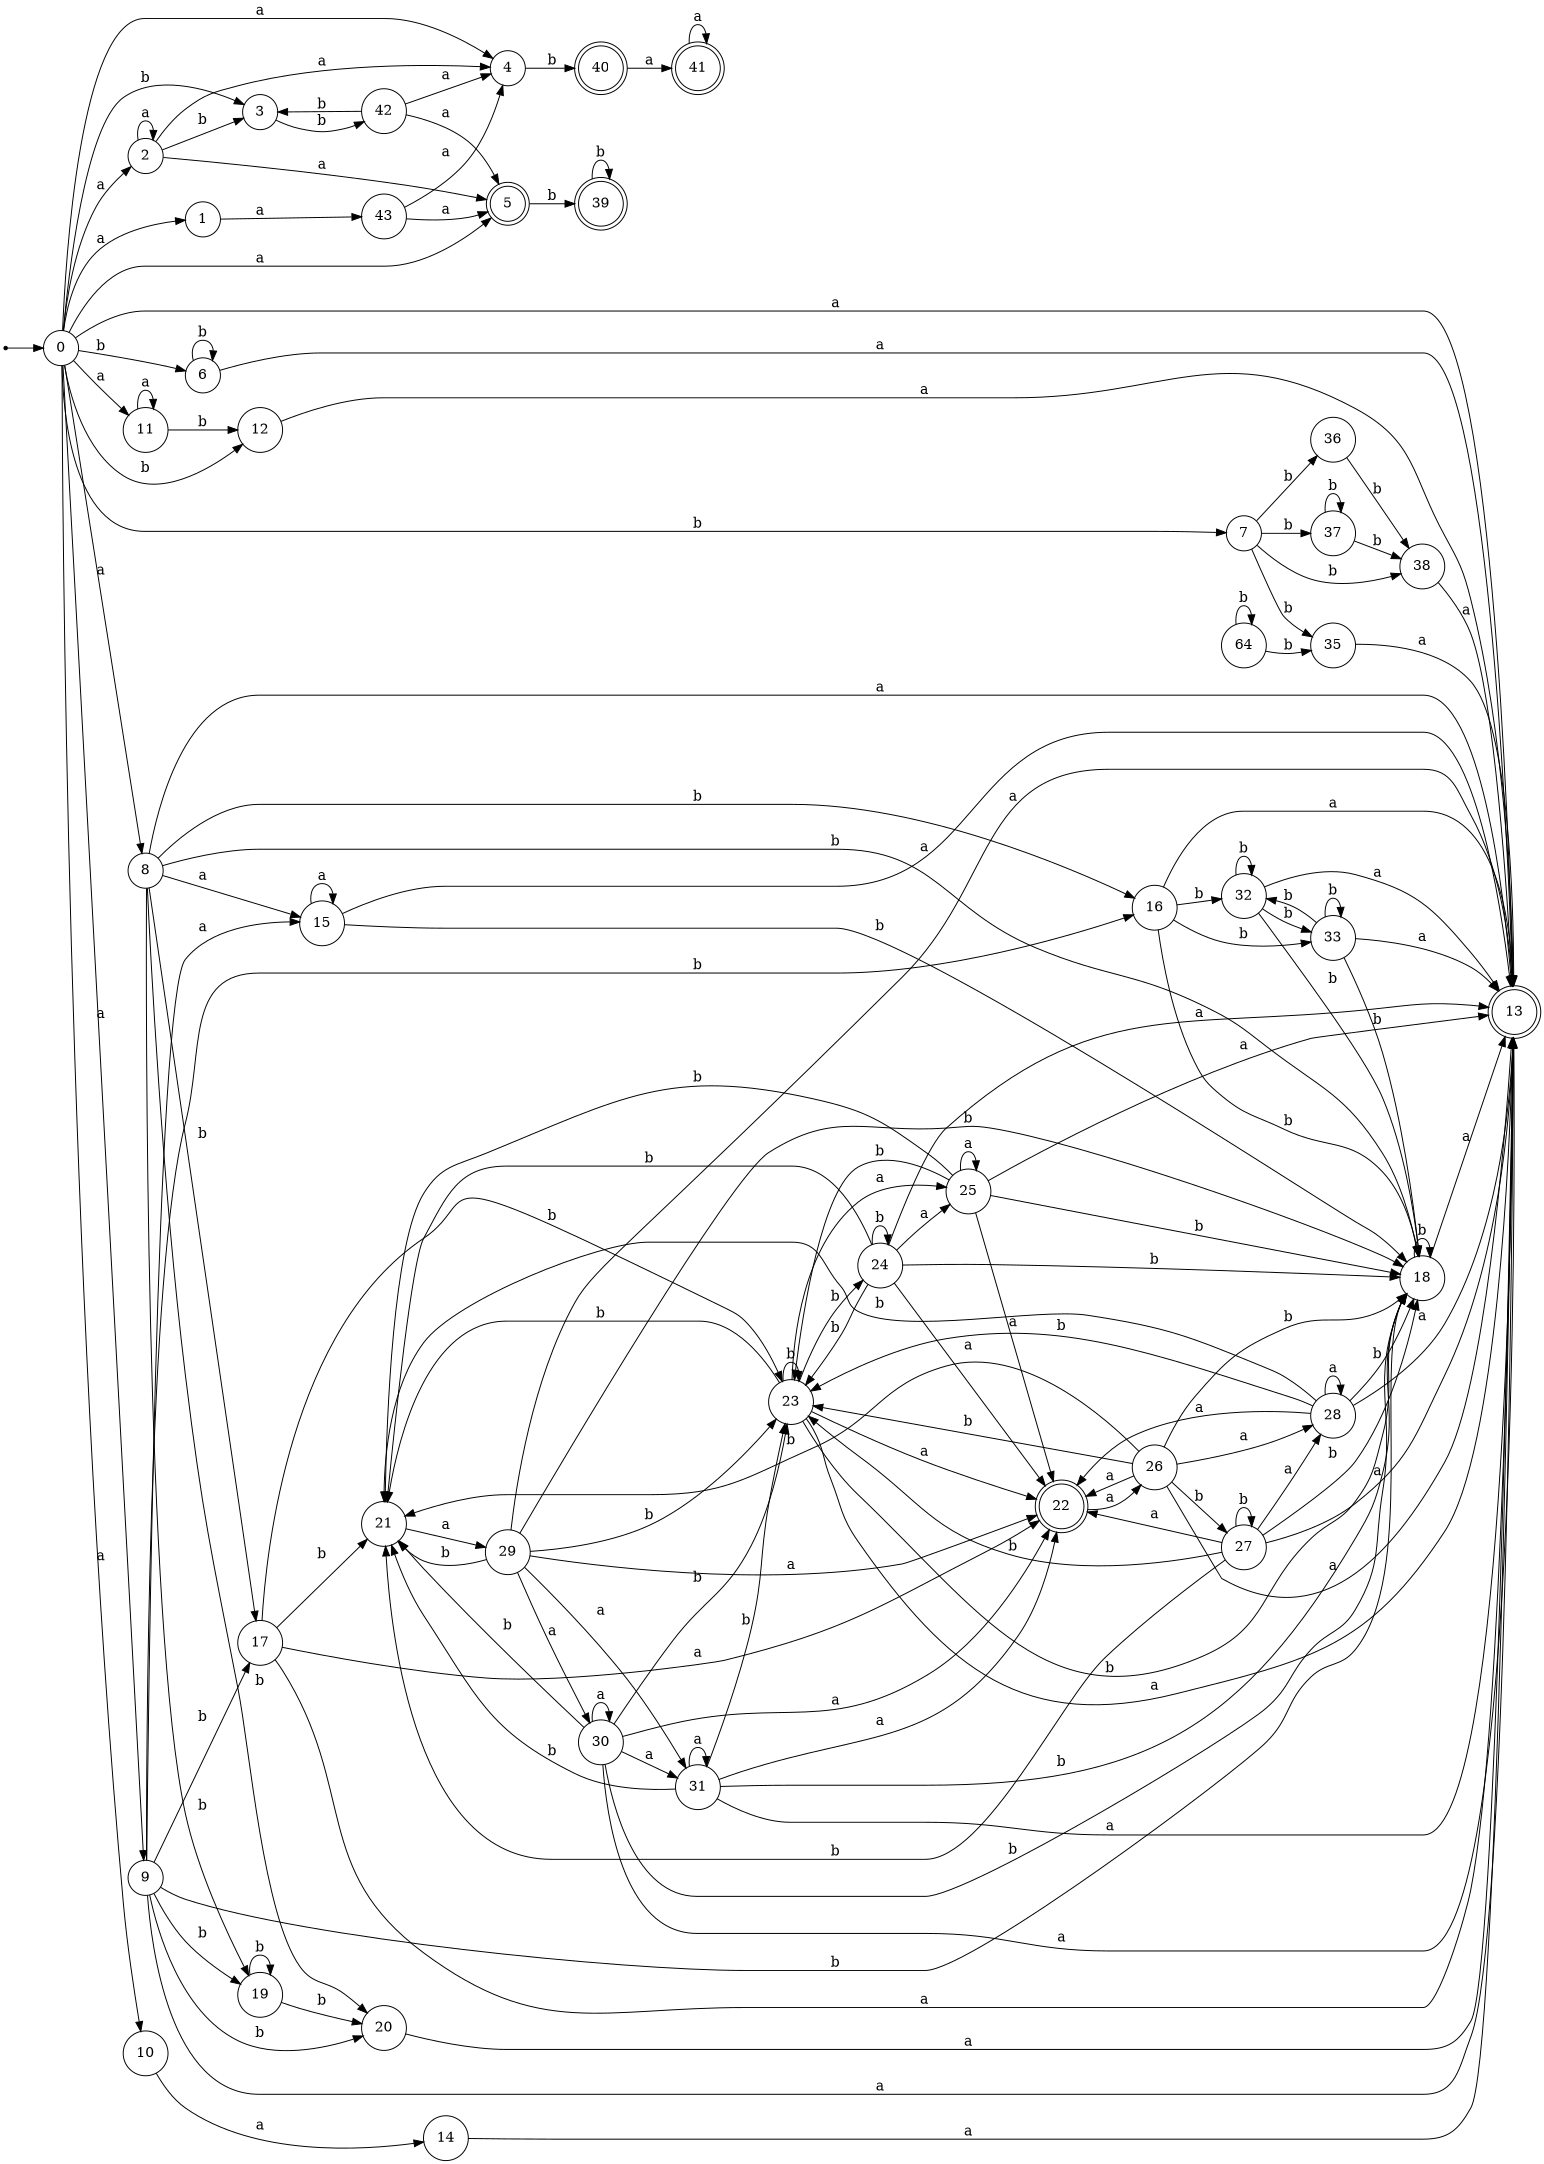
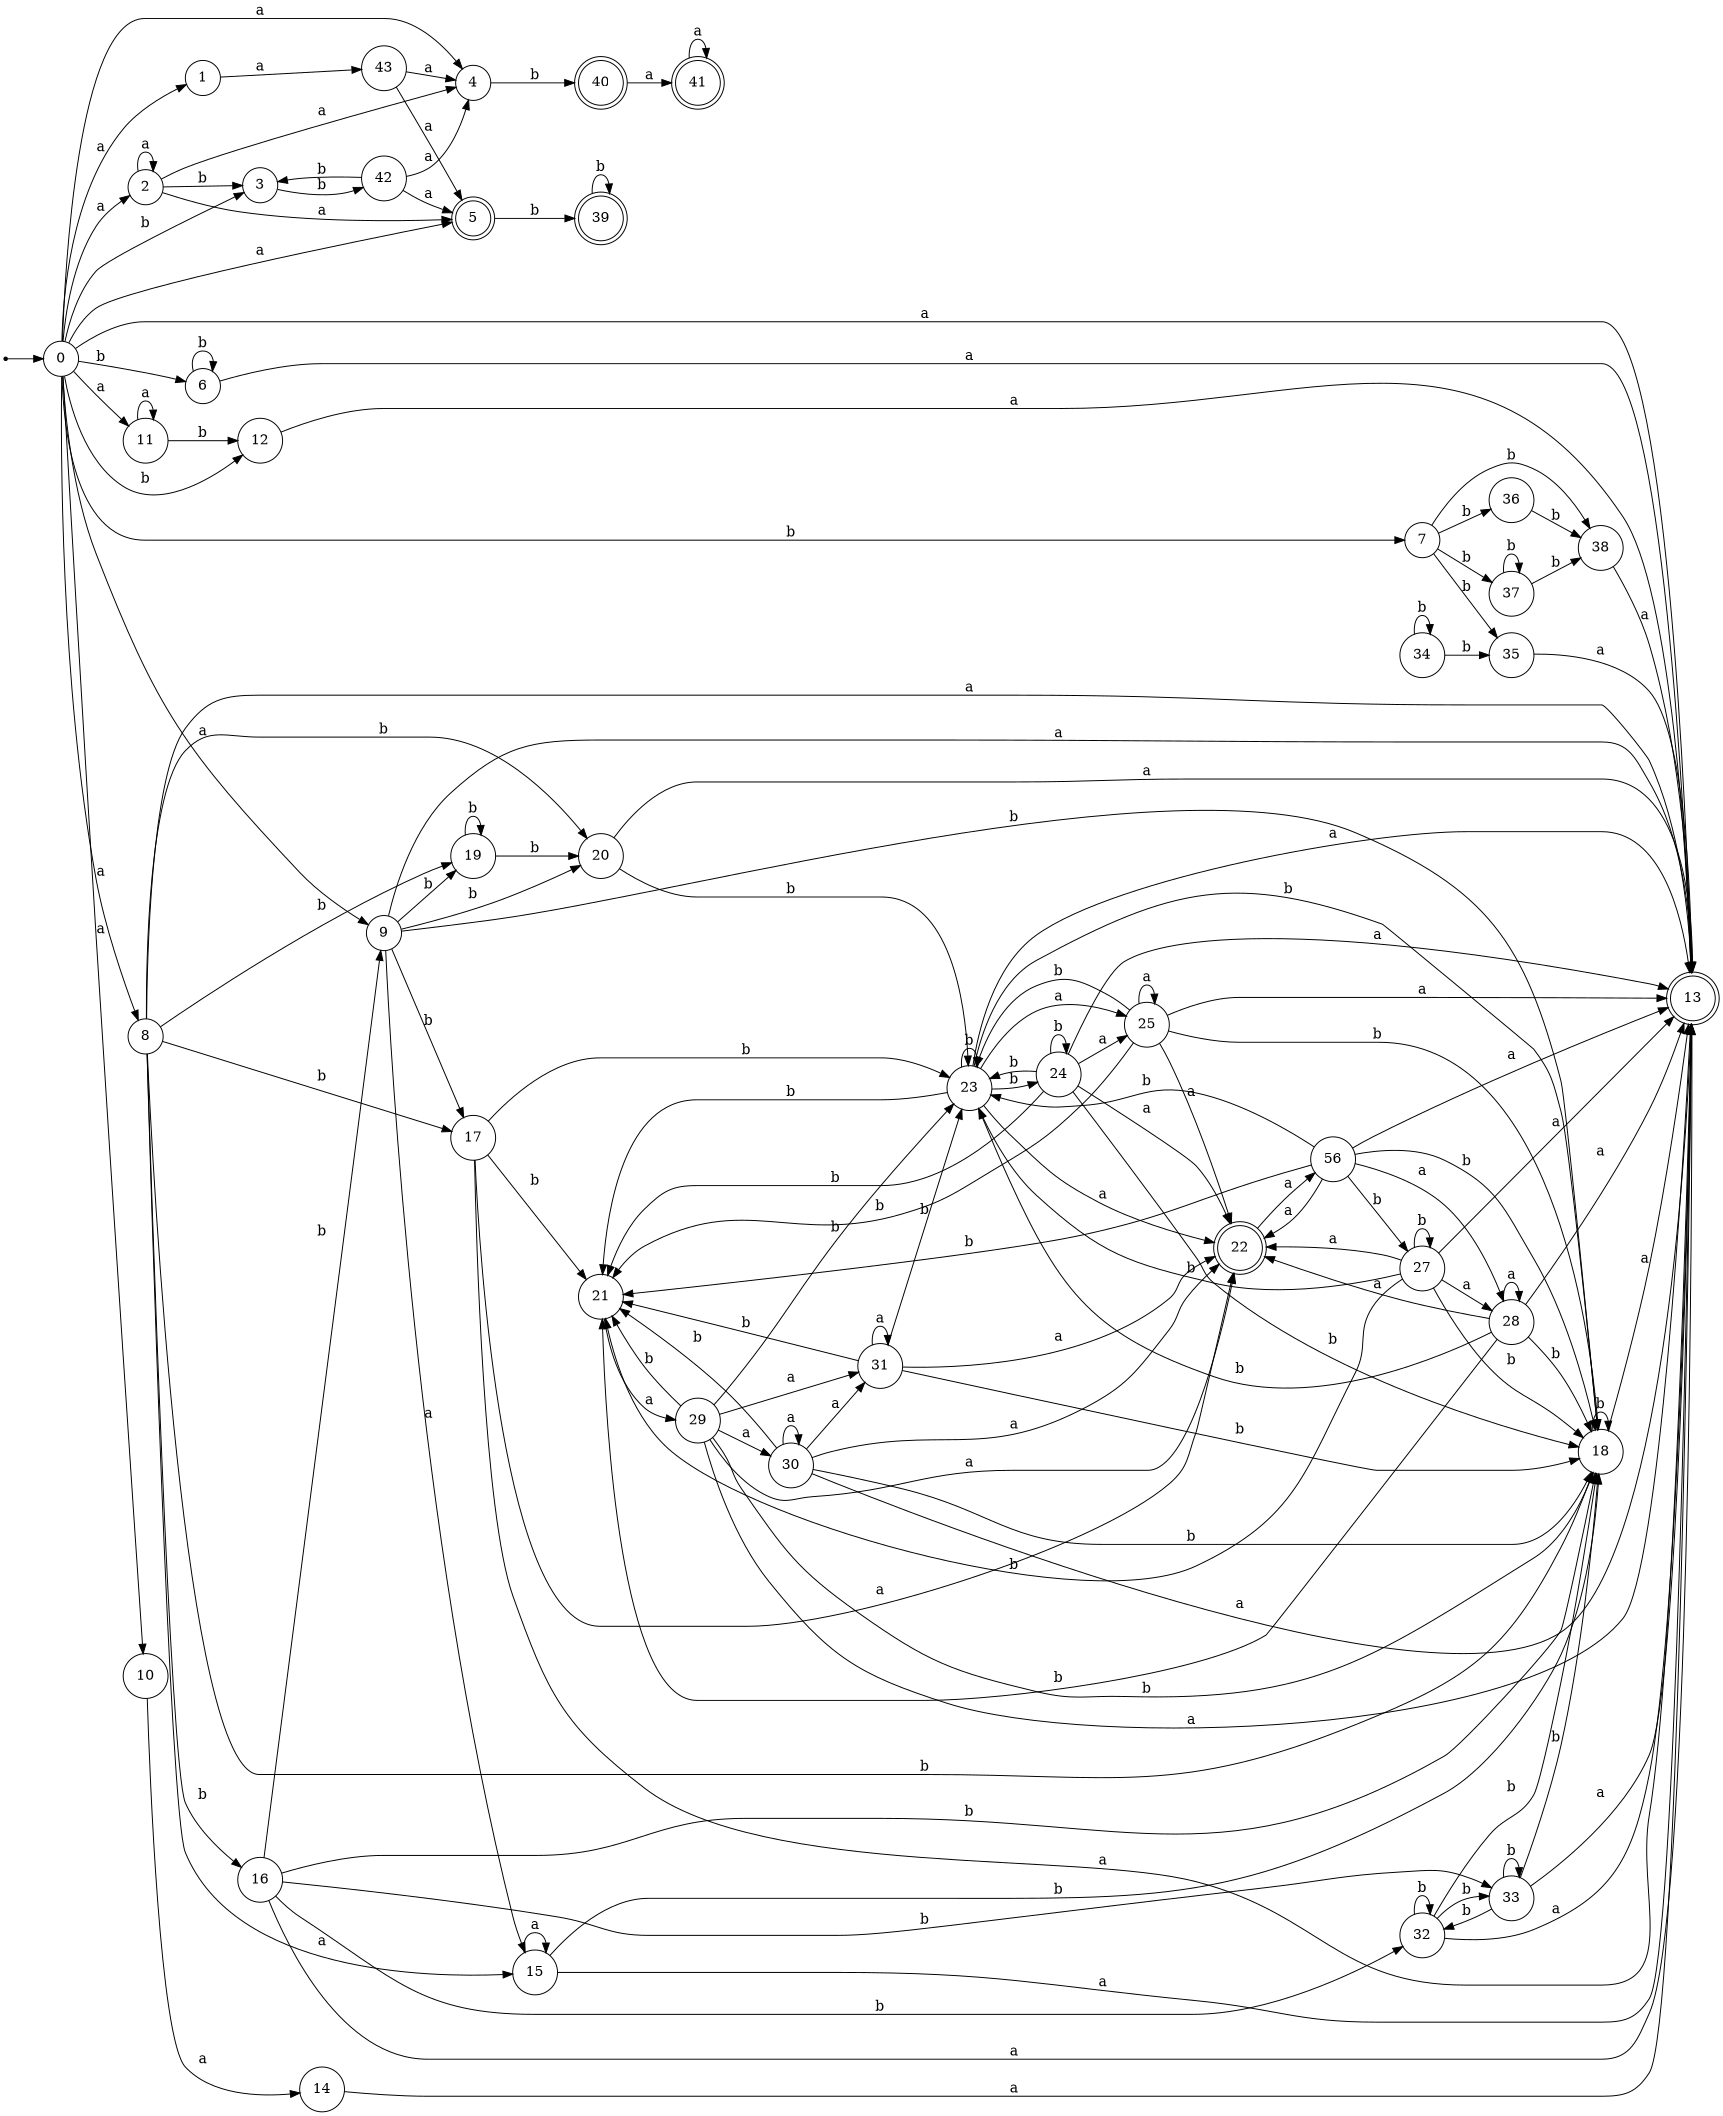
node "64": label "64" -> "34"
edge "9" -> "16": reversed
node "26": label "26" -> "56"
edge "30" -> "23": now "20" -> "23"
edge "31" -> "13": removed, label "a"
